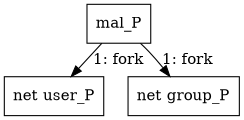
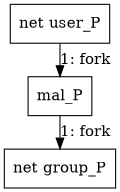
edge "mal_P" -> "net user_P": reversed
